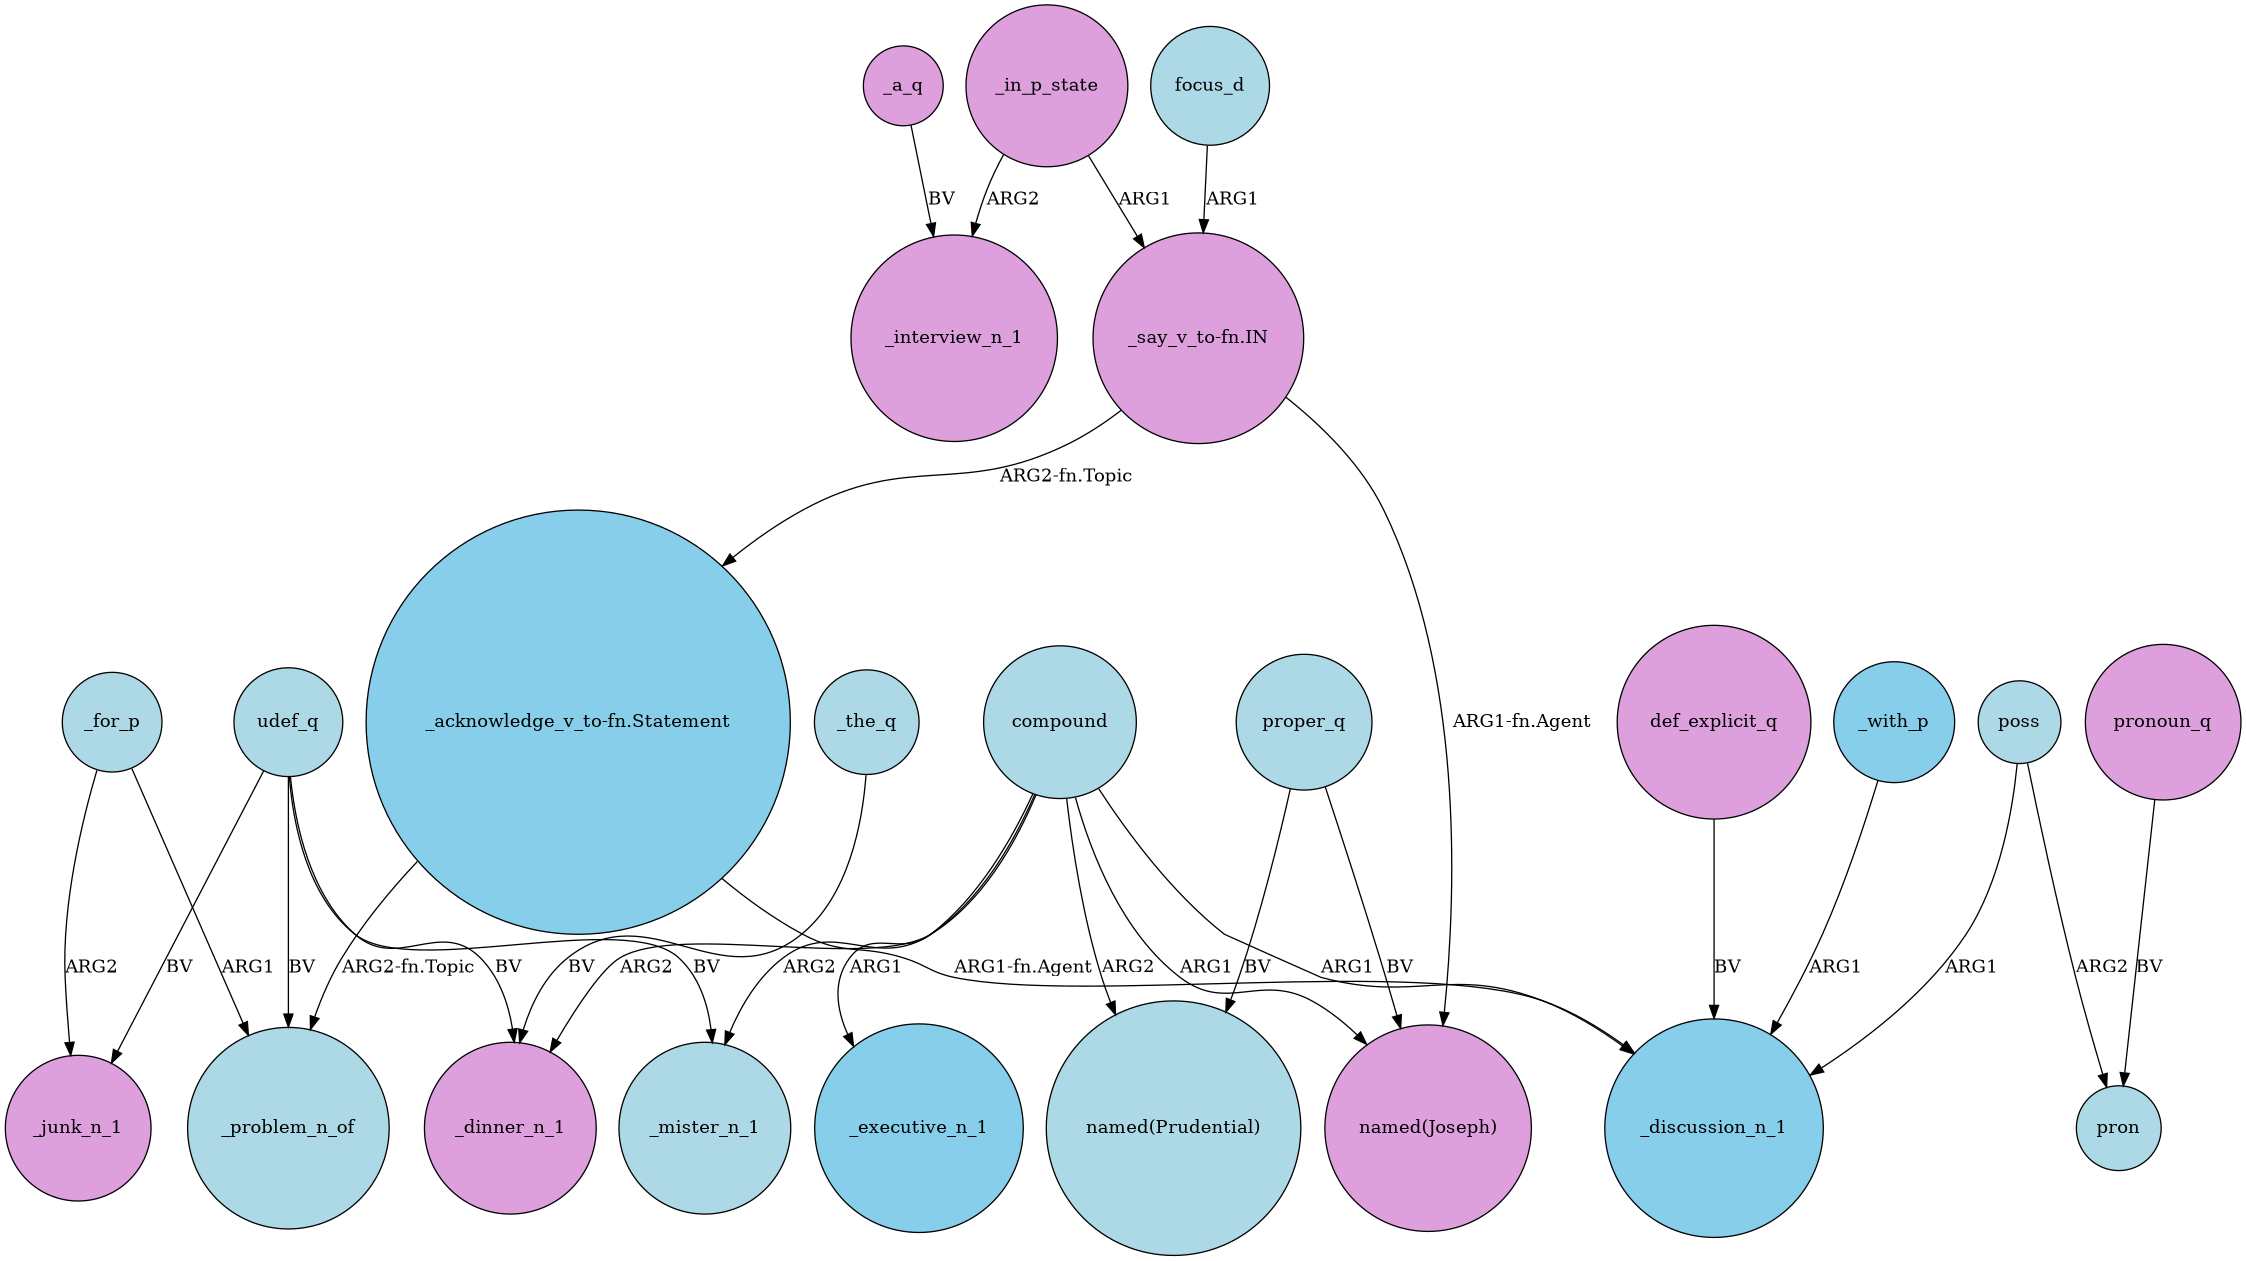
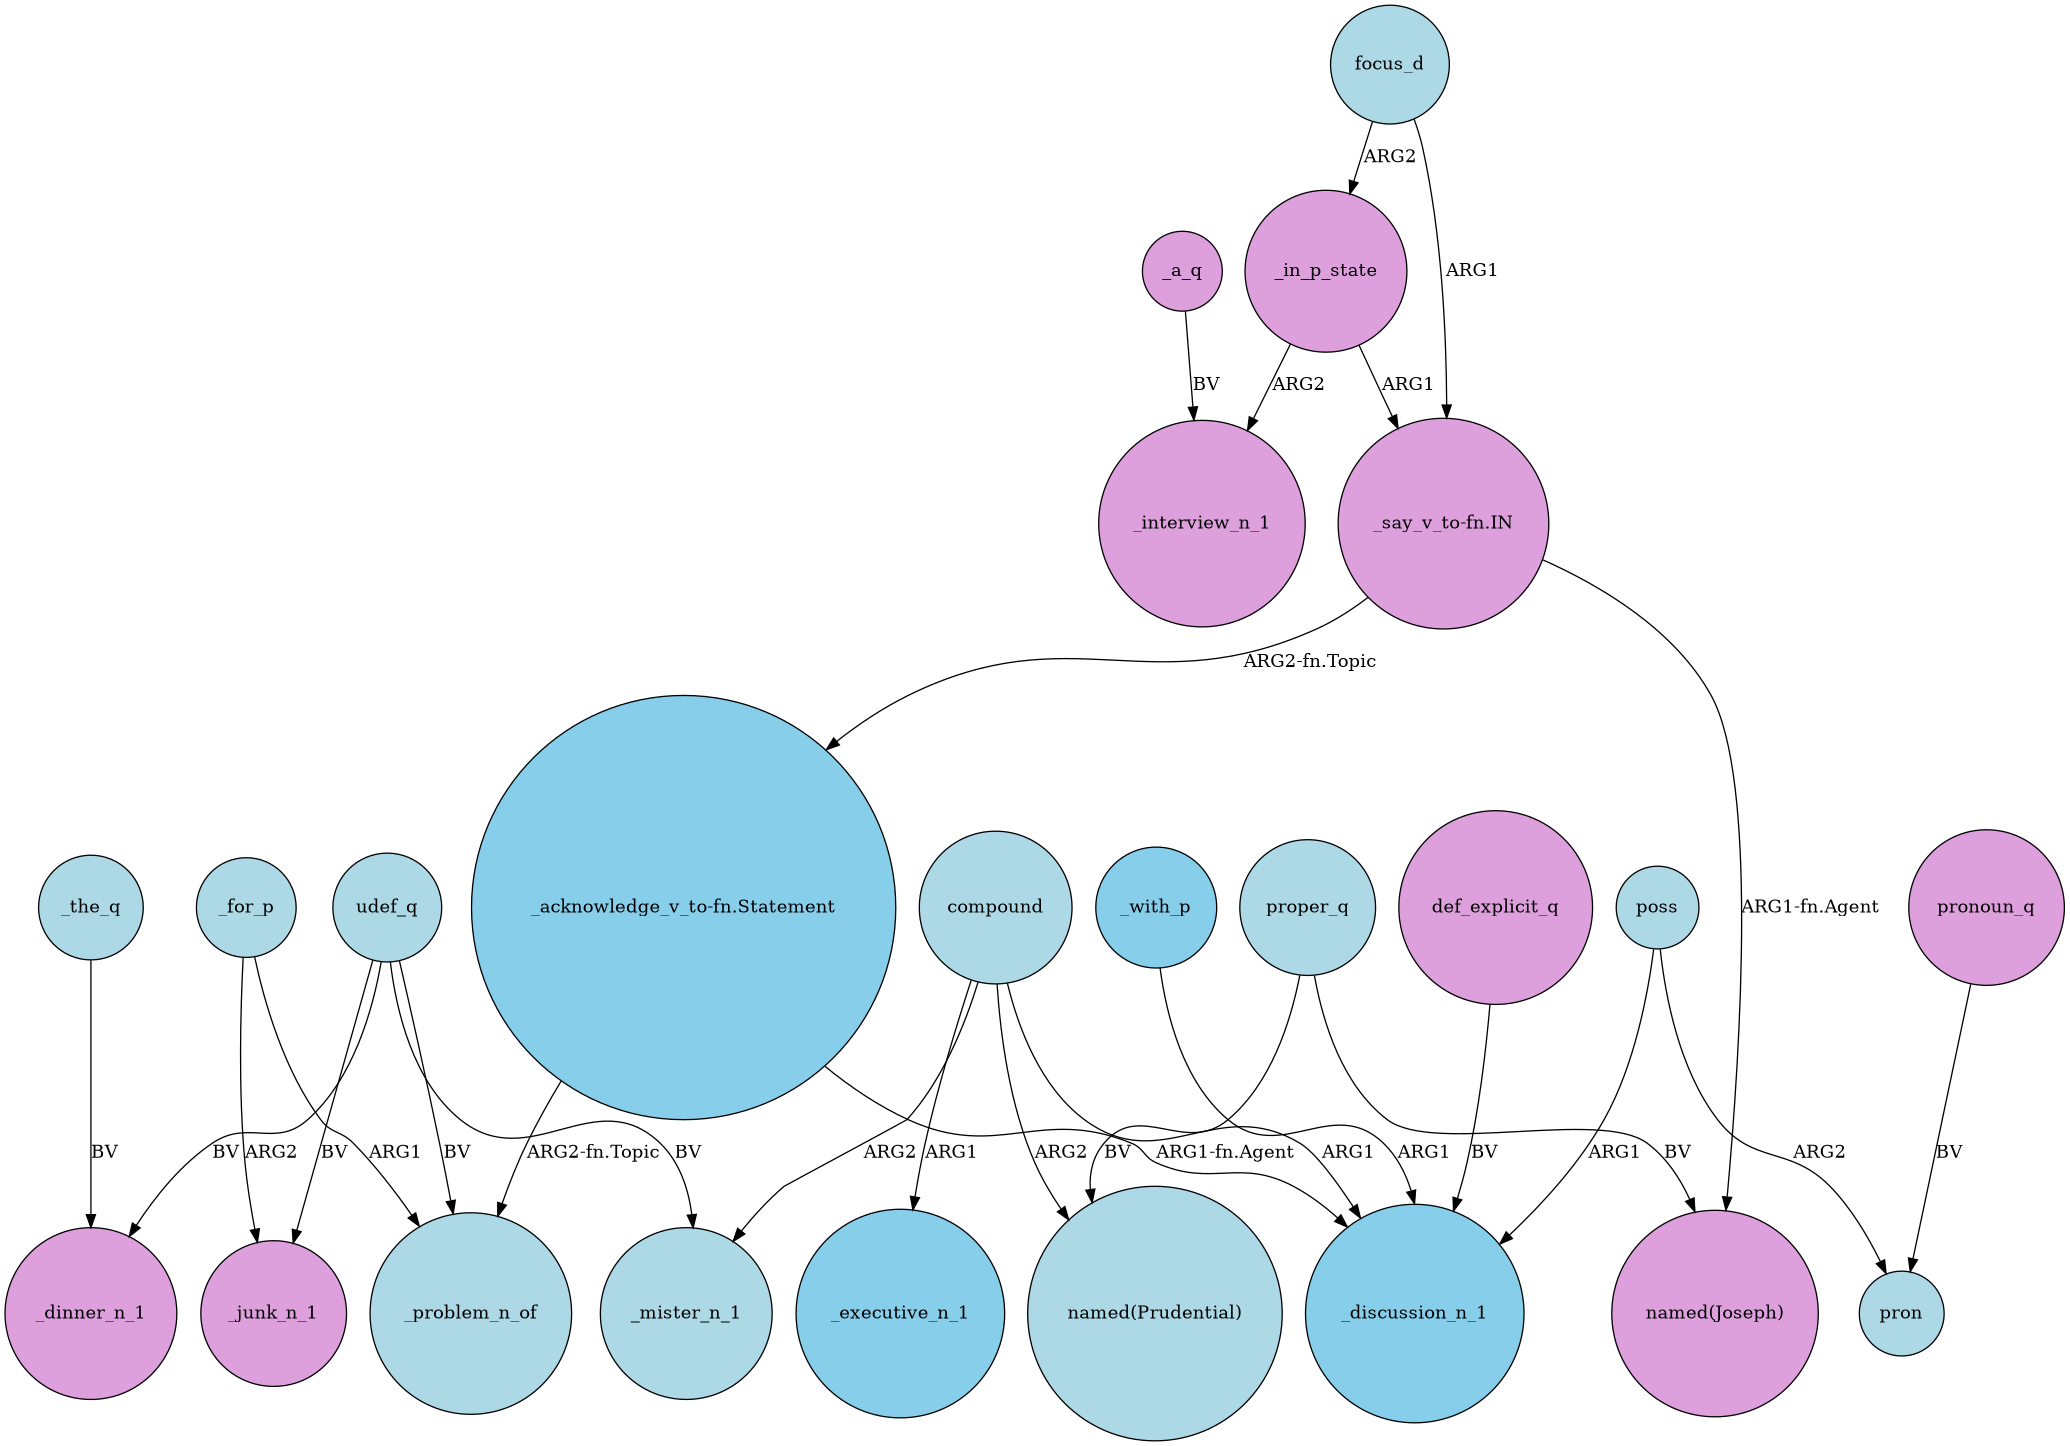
edge "focus_d" -> "_in_p_state": added, label "ARG2"
edge "compound" -> "_dinner_n_1": removed, label "ARG2"
edge "compound" -> "named(Joseph)": removed, label "ARG1"
